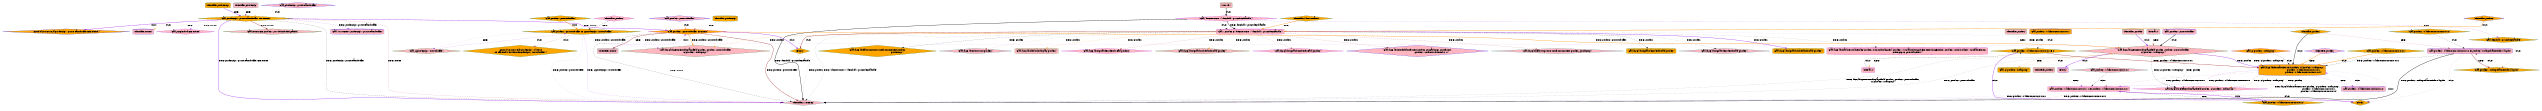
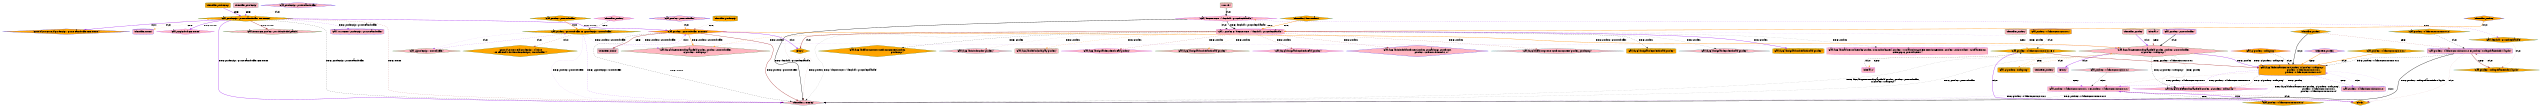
edge "(Call,ps_dec_ip->pv_stream_buffer == NULL)" -> "(Call,ps_pic_buf == NULL)": style dotted -> bold
edge "(Call,* ps_dec = (dec_struct_t *)(dec_hdl->pv_codec_handle))" -> "(Call,(dec_struct_t *)(dec_hdl->pv_codec_handle))": added, label "CFG:"
edge "(Call,ps_dec_ip->pv_stream_buffer == NULL)" -> "(Call,ps_dec->ps_out_buffer = NULL)": label "CFG: NULL" -> "DDG: NULL"
edge "(Call,ps_dec->ps_out_buffer = &ps_dec_ip->s_out_buffer)" -> "(Call,&ps_dec_ip->s_out_buffer)": label "CFG: " -> "AST: "
node "(Call,ih264d_init_struct(ps_dec))": label "(Call,ih264d_init_struct(ps_dec))" -> "(Call,ih264d_init_decoder(ps_dec))"
